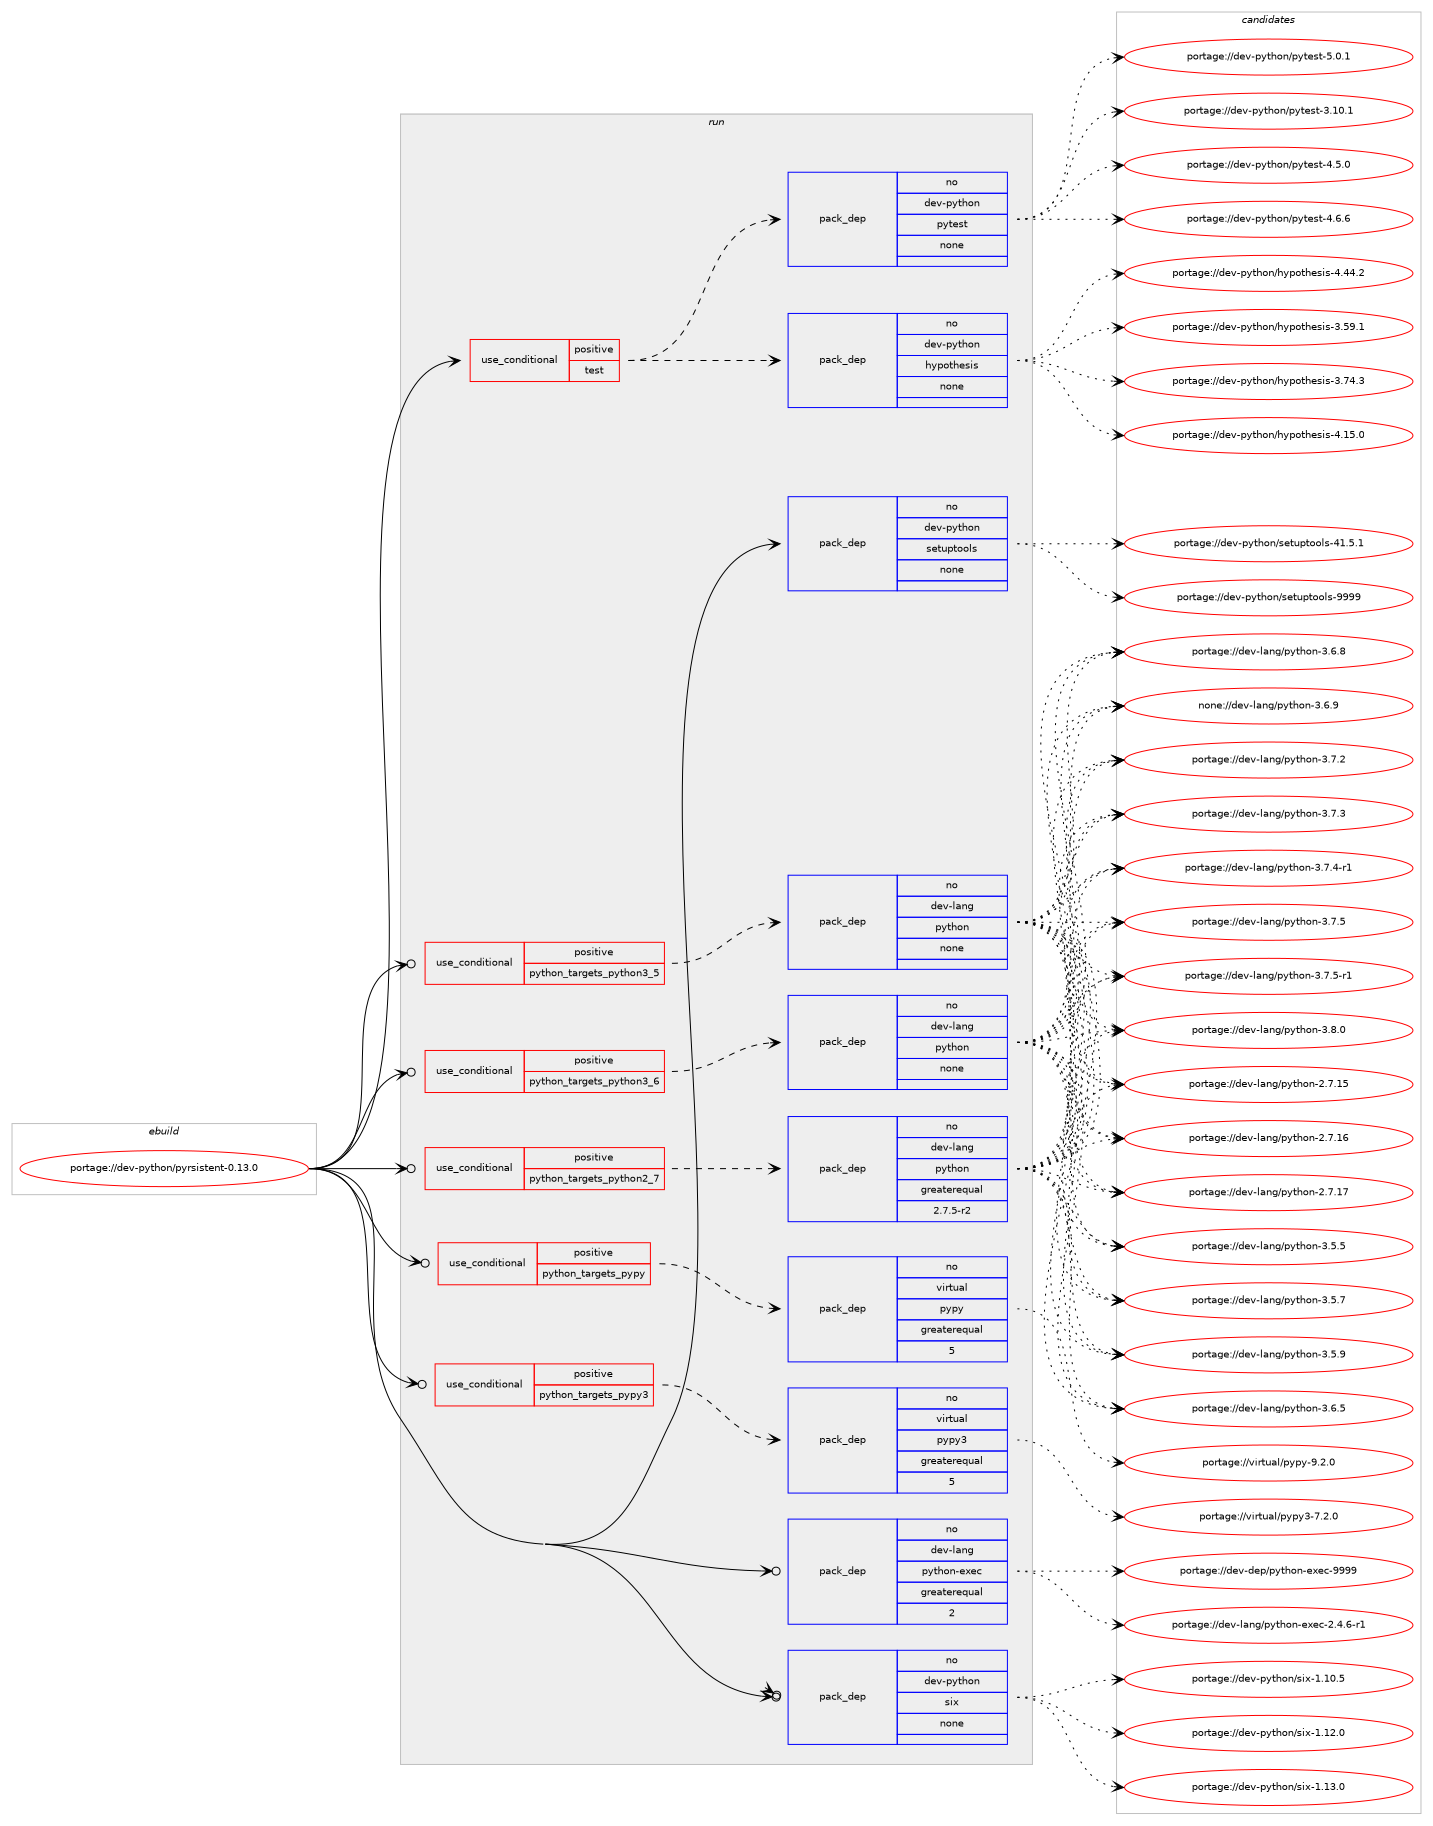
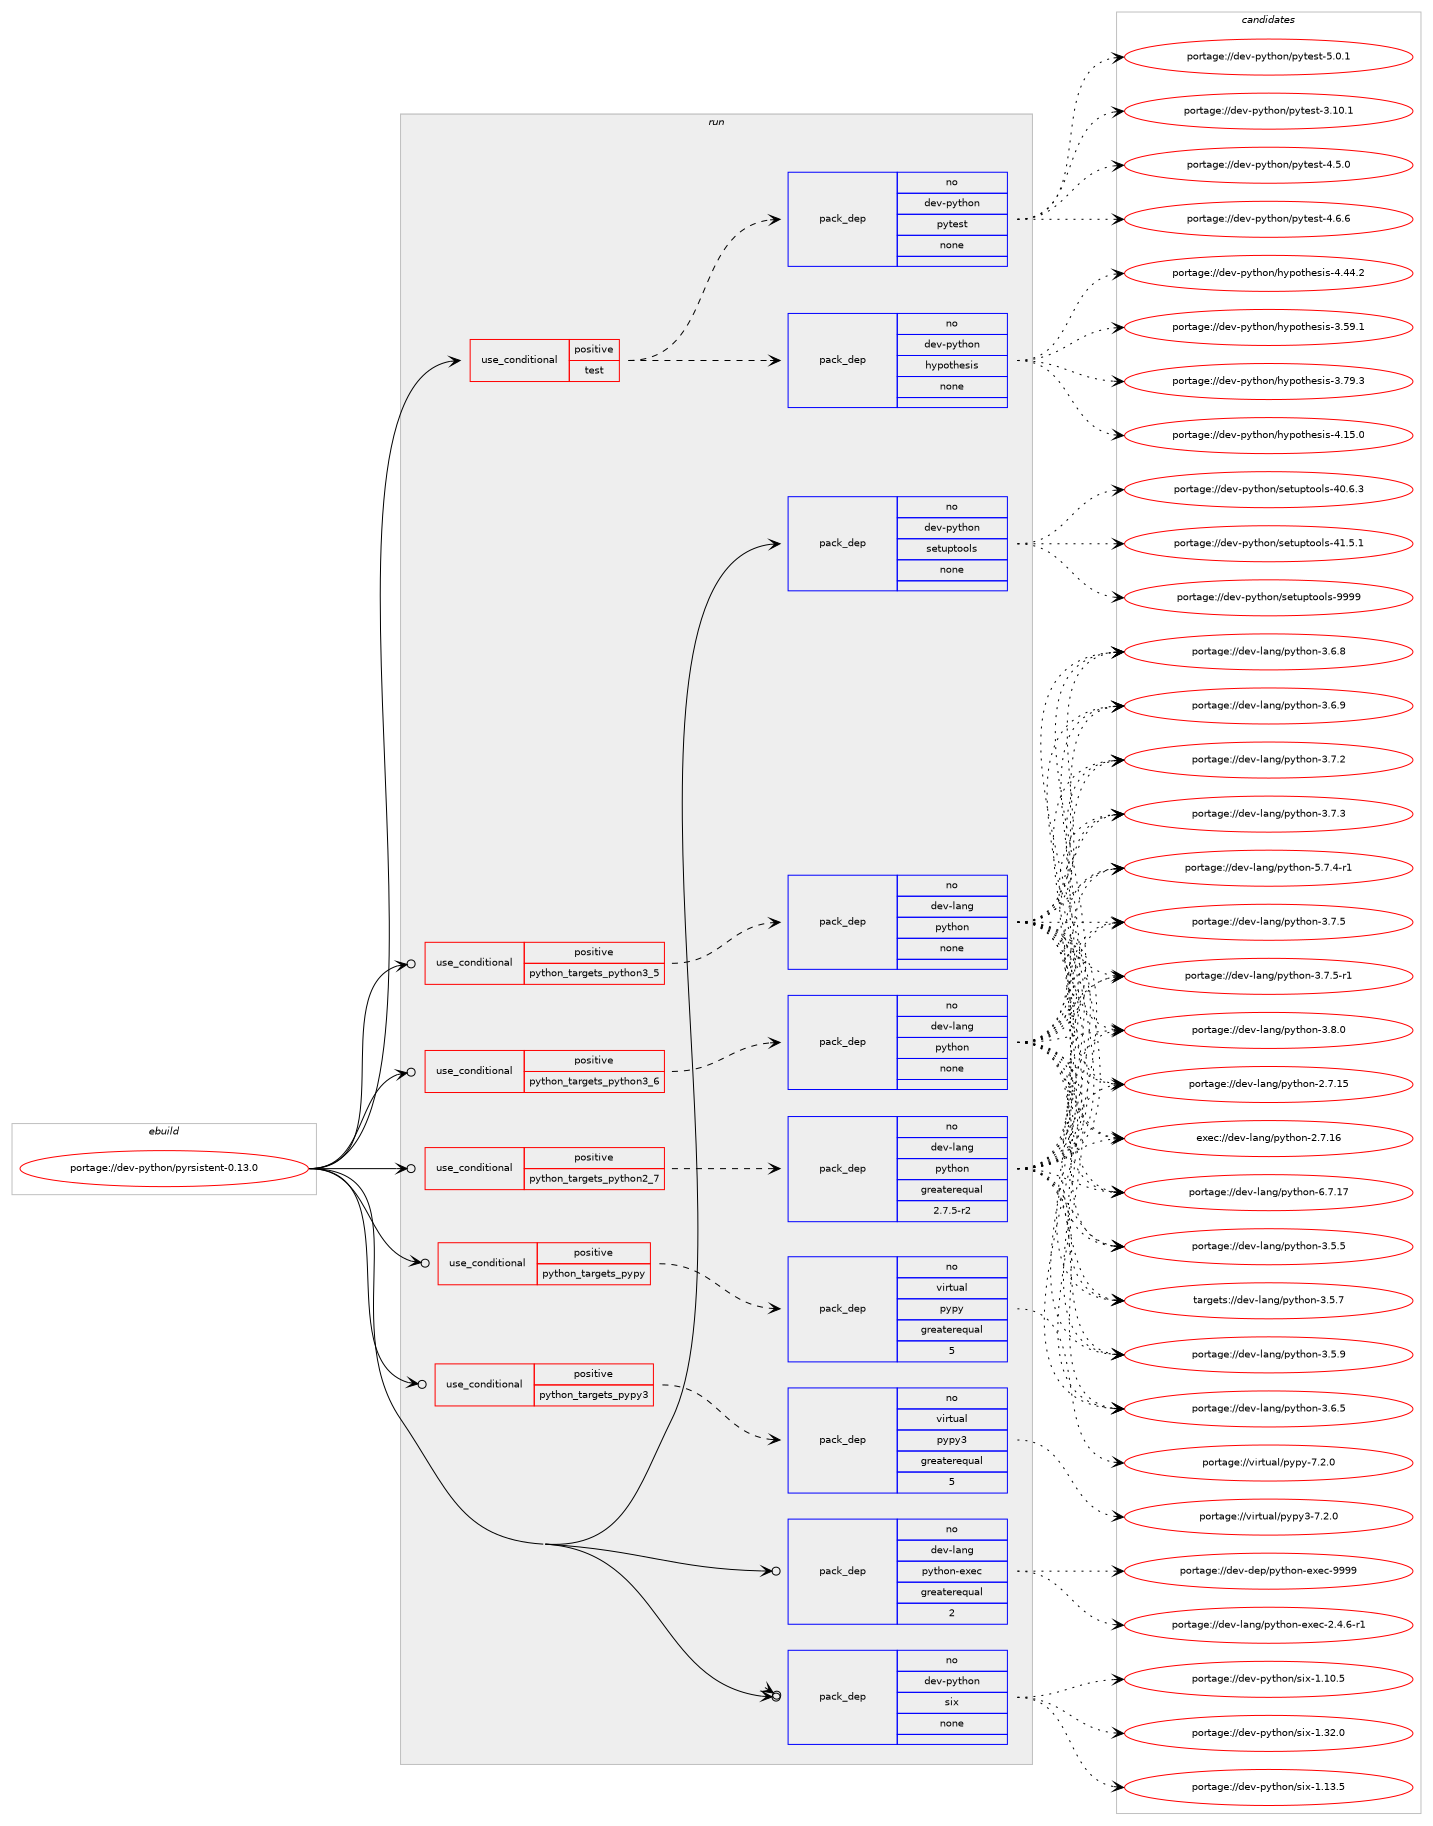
node "portage://dev-python/hypothesis-3.74.3": label "portage://dev-python/hypothesis-3.74.3" -> "portage://dev-python/hypothesis-3.79.3"
node "portage://dev-python/setuptools-40.6.3": added
node "none://dev-lang/python-3.6.9": label "none://dev-lang/python-3.6.9" -> "portage://dev-lang/python-3.6.9"
node "portage://dev-lang/python-3.7.4-r1": label "portage://dev-lang/python-3.7.4-r1" -> "portage://dev-lang/python-5.7.4-r1"
node "portage://dev-lang/python-2.7.16": label "portage://dev-lang/python-2.7.16" -> "exec://dev-lang/python-2.7.16"
node "portage://dev-lang/python-2.7.17": label "portage://dev-lang/python-2.7.17" -> "portage://dev-lang/python-6.7.17"
node "portage://dev-lang/python-3.5.7": label "portage://dev-lang/python-3.5.7" -> "targets://dev-lang/python-3.5.7"
node "portage://virtual/pypy-9.2.0": label "portage://virtual/pypy-9.2.0" -> "portage://virtual/pypy-7.2.0"
node "portage://dev-python/six-1.12.0": label "portage://dev-python/six-1.12.0" -> "portage://dev-python/six-1.32.0"
node "portage://dev-python/six-1.13.0": label "portage://dev-python/six-1.13.0" -> "portage://dev-python/six-1.13.5"
